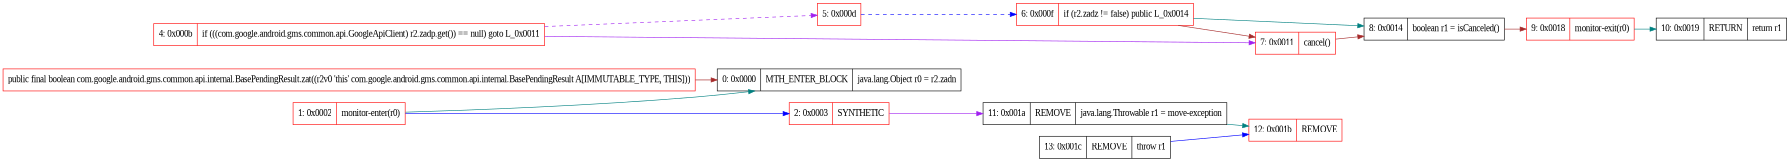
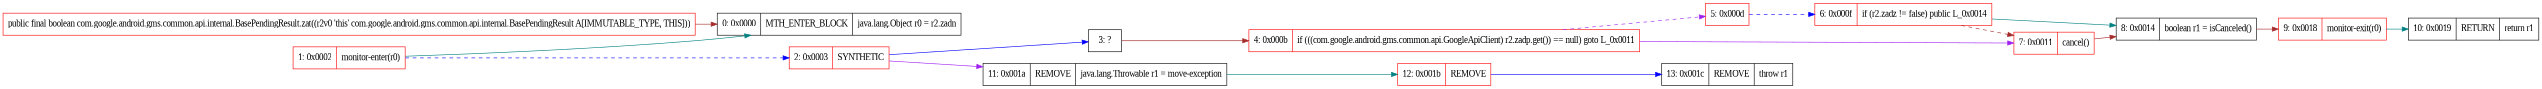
edge "6: 0x000f" -> "7: 0x0011": style solid -> dashed
node "3: ?": added
edge "1: 0x0002" -> "2: 0x0003": style solid -> dashed
edge "13: 0x001c" -> "12: 0x001b": reversed
